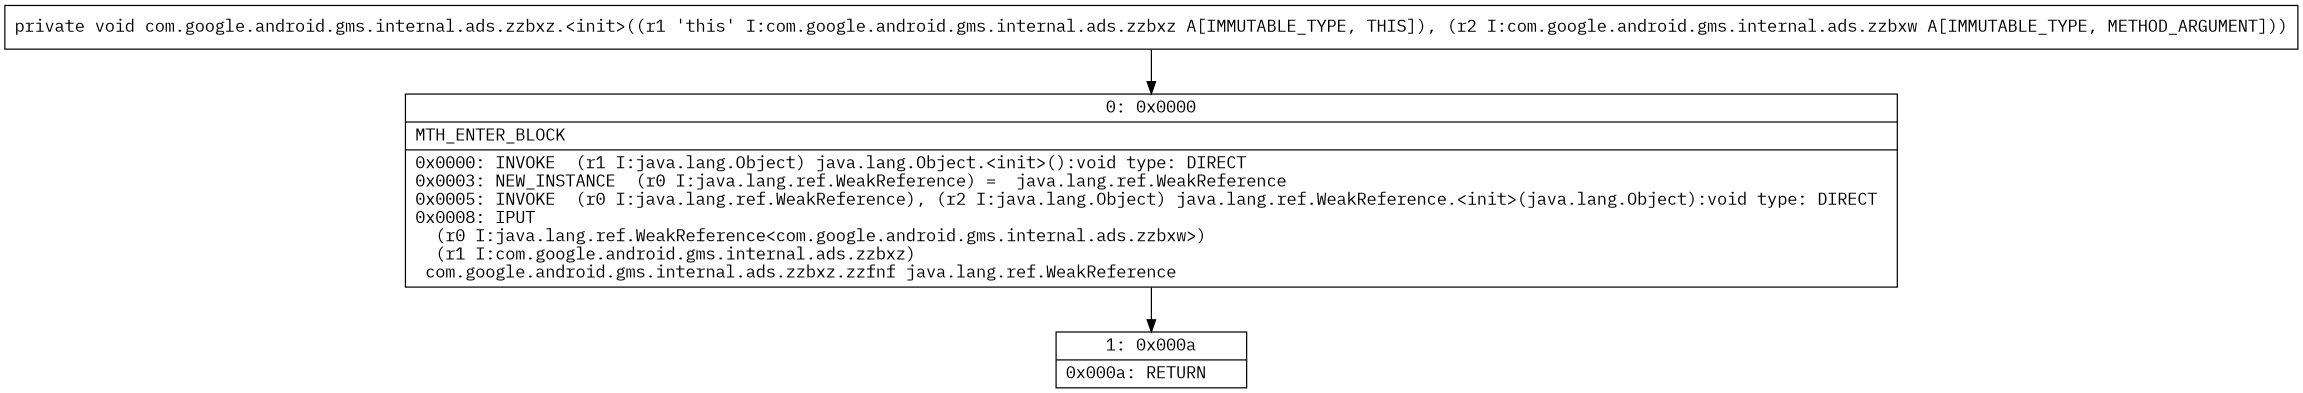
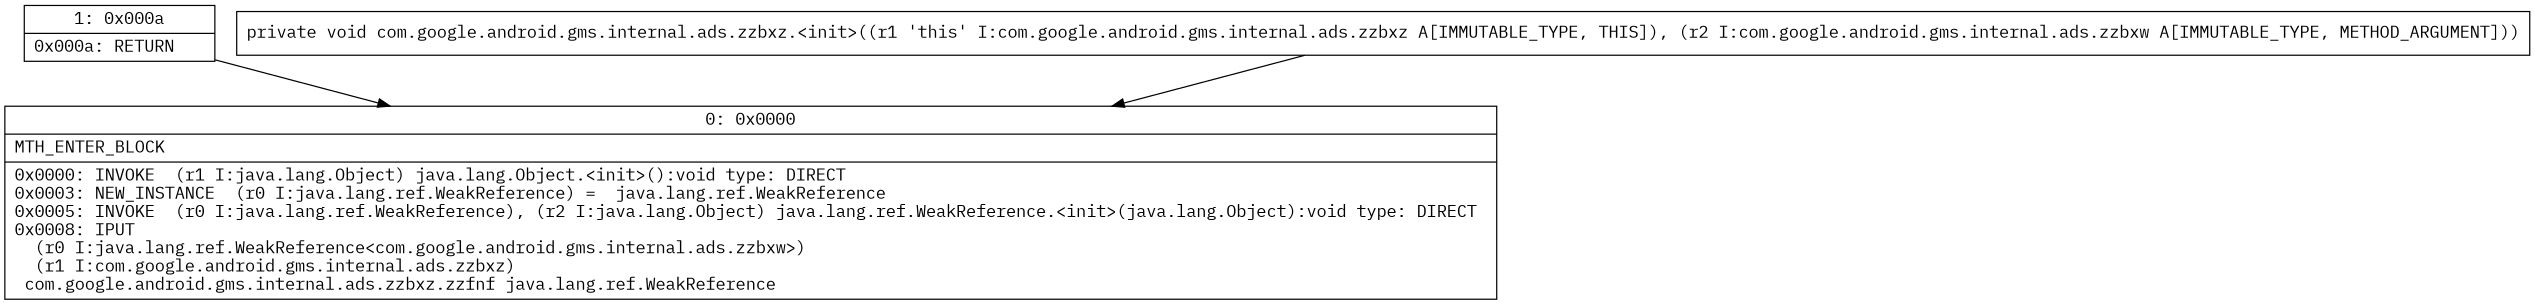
edge "0: 0x0000" -> "1: 0x000a": reversed
